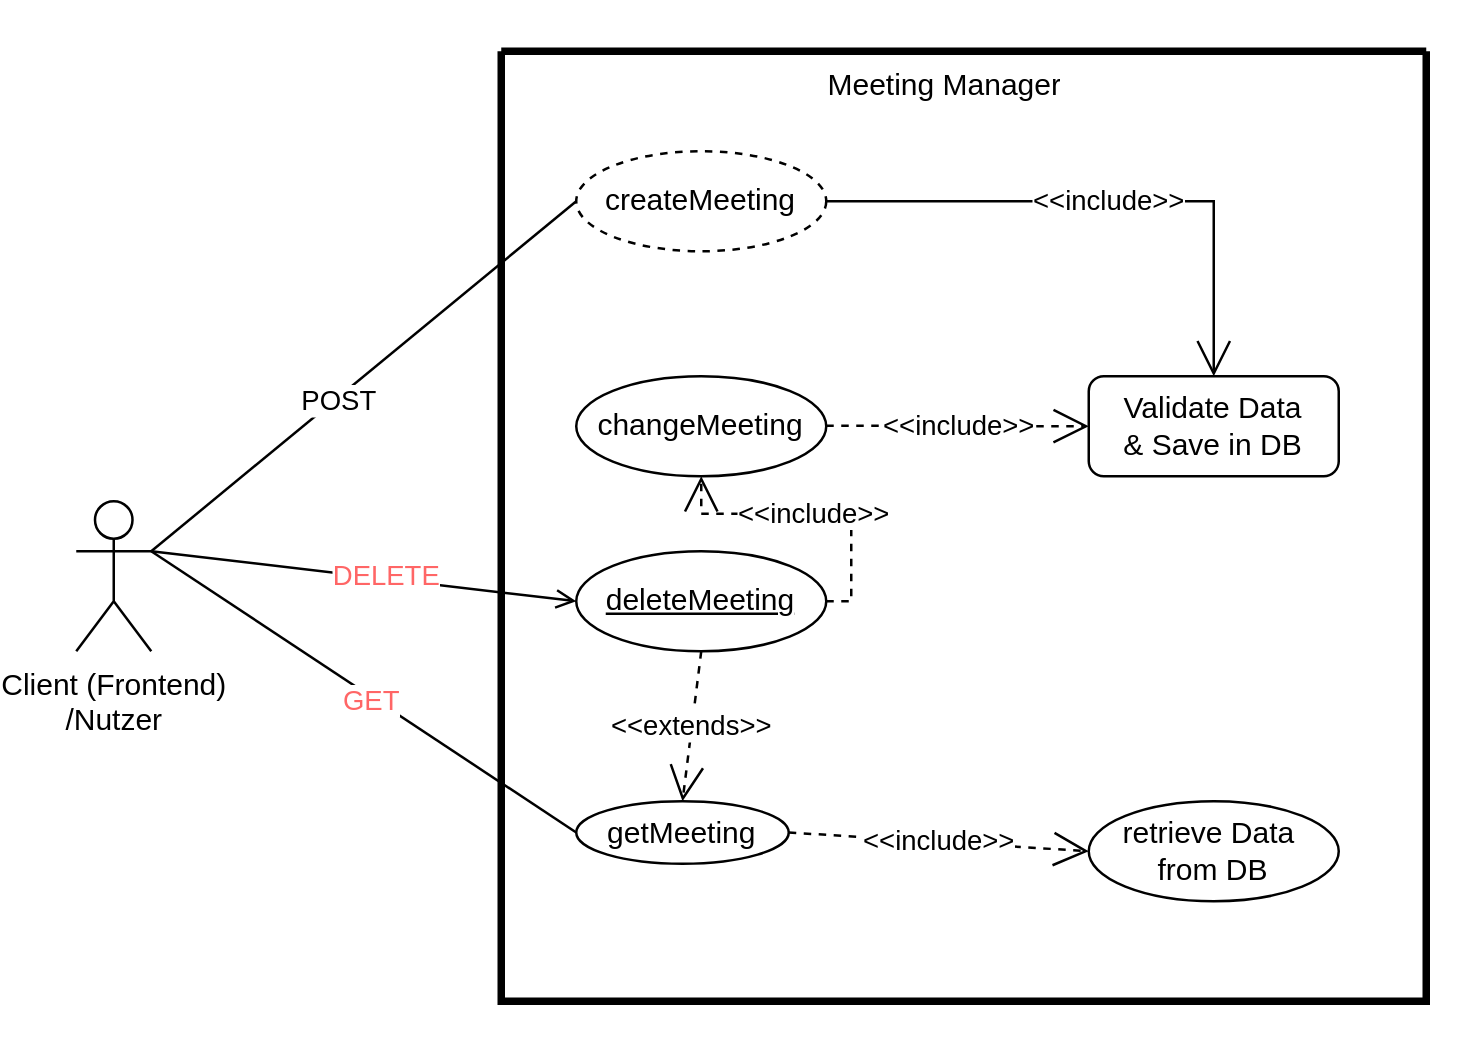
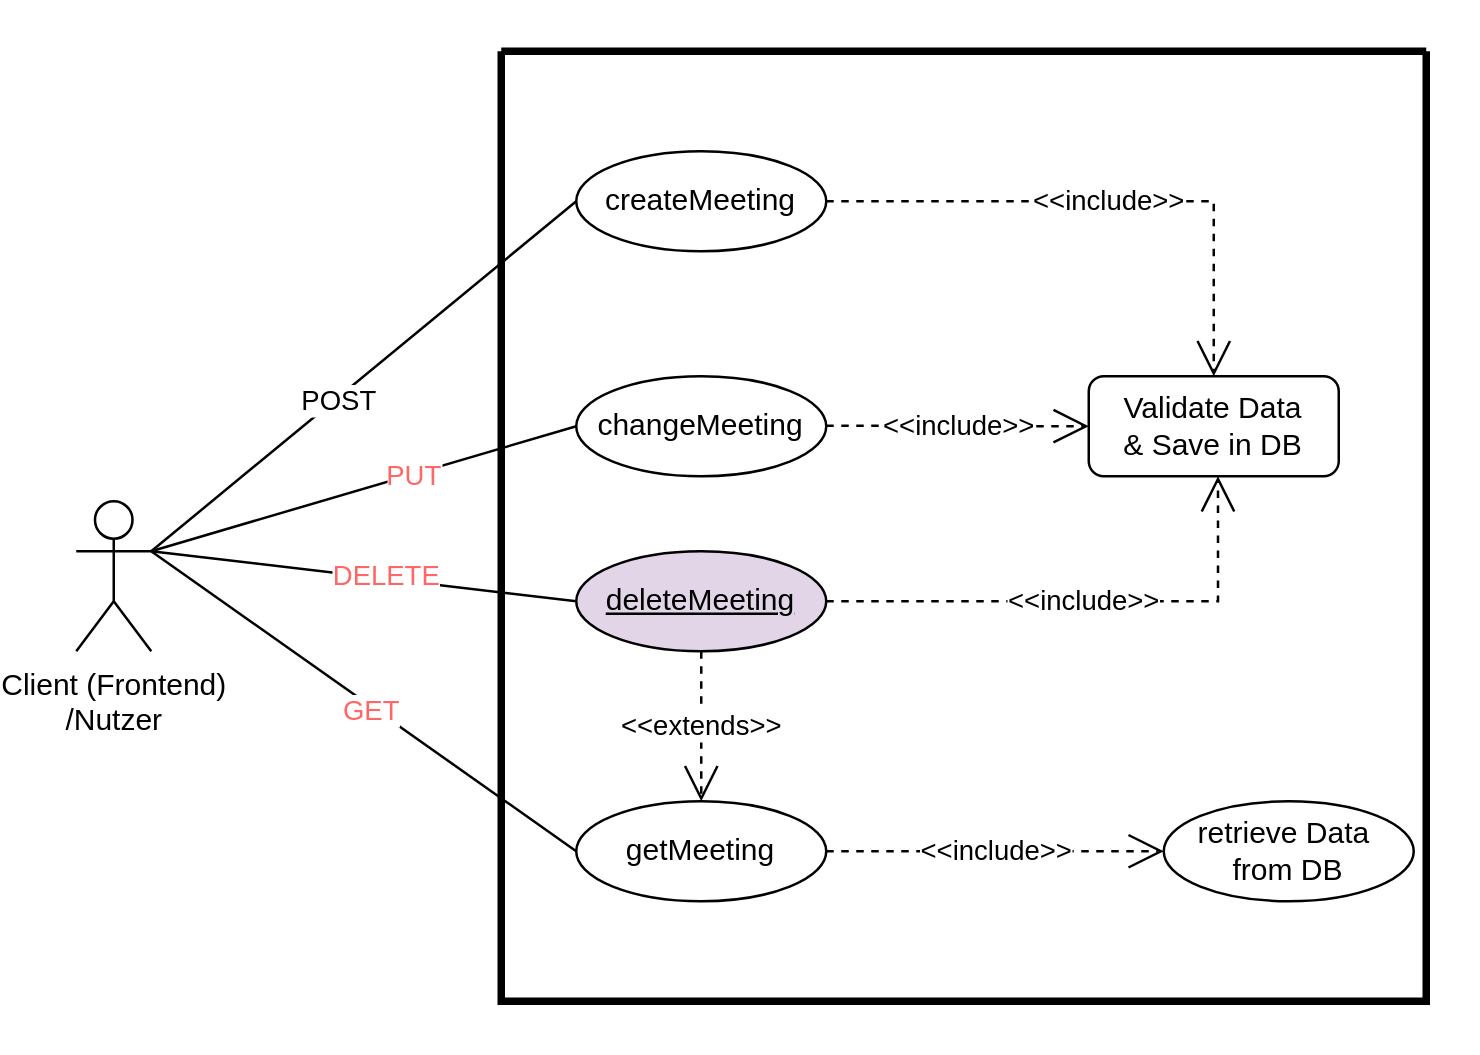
node "Meeting Manager": removed
node "createMeeting": style dashed -> solid
edge "createMeeting" -> "Validate Data & Save in DB": style solid -> dashed
edge "changeMeeting" -- "Client (Frontend) /Nutzer": added, label "PUT"
edge "deleteMeeting" -> "changeMeeting": now "deleteMeeting" -> "Validate Data & Save in DB"
edge "Client (Frontend) /Nutzer" -> "deleteMeeting": arrowhead open -> none
node "deleteMeeting": fillcolor #ffffff -> #e1d5e7
node "getMeeting": size 213x63 -> 250x100
node "retrieve Data from DB": moved (1214, 851) -> (1289, 851)
